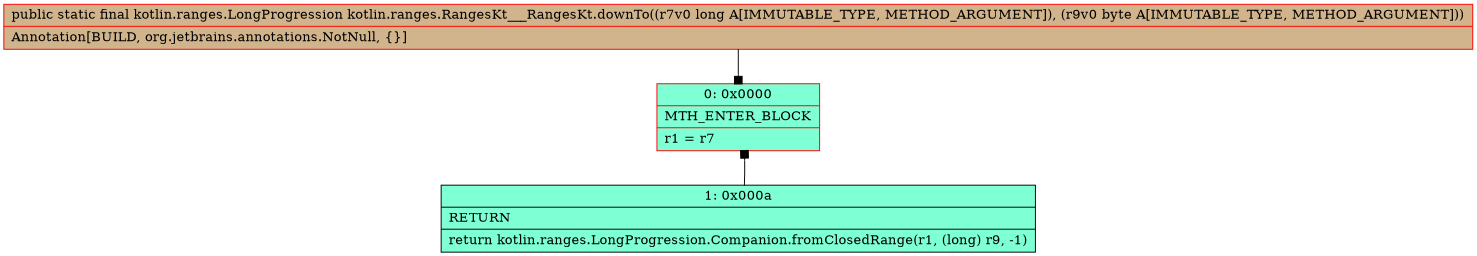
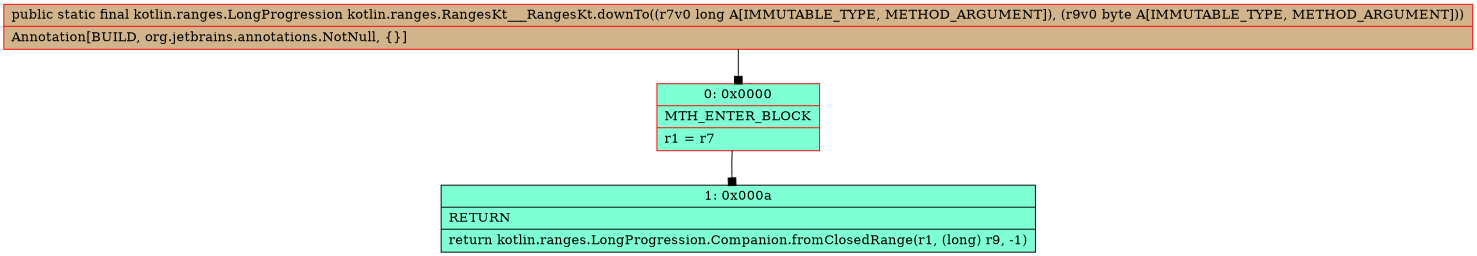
edge "1: 0x000a" -> "0: 0x0000": reversed
